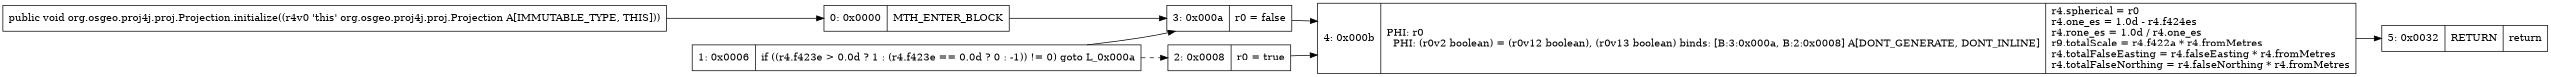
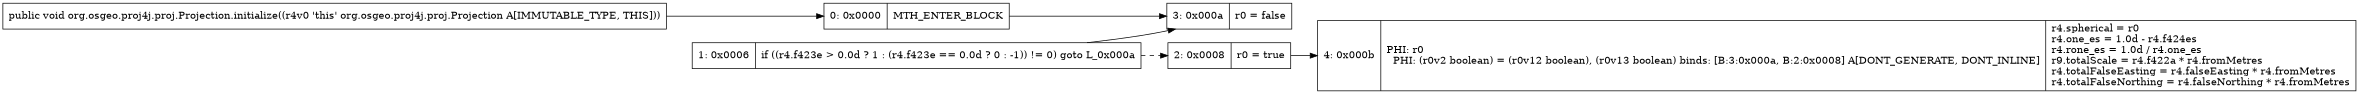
edge "3: 0x000a" -> "4: 0x000b": removed
node "5: 0x0032": removed
